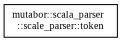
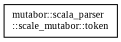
node "mutabor::scala_parser ::scale_parser::token": label "mutabor::scala_parser ::scale_parser::token" -> "mutabor::scala_parser ::scale_mutabor::token"
